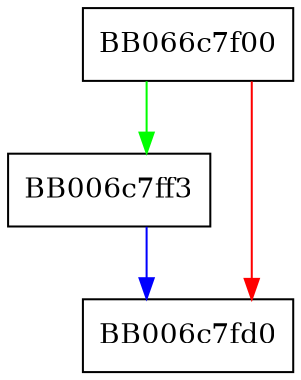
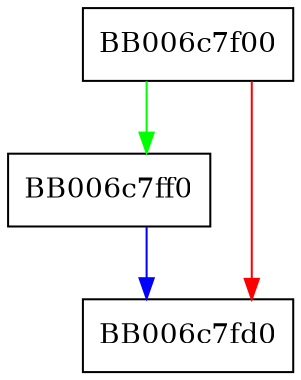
node "BB066c7f00": label "BB066c7f00" -> "BB006c7f00"
node "BB006c7ff3": label "BB006c7ff3" -> "BB006c7ff0"
